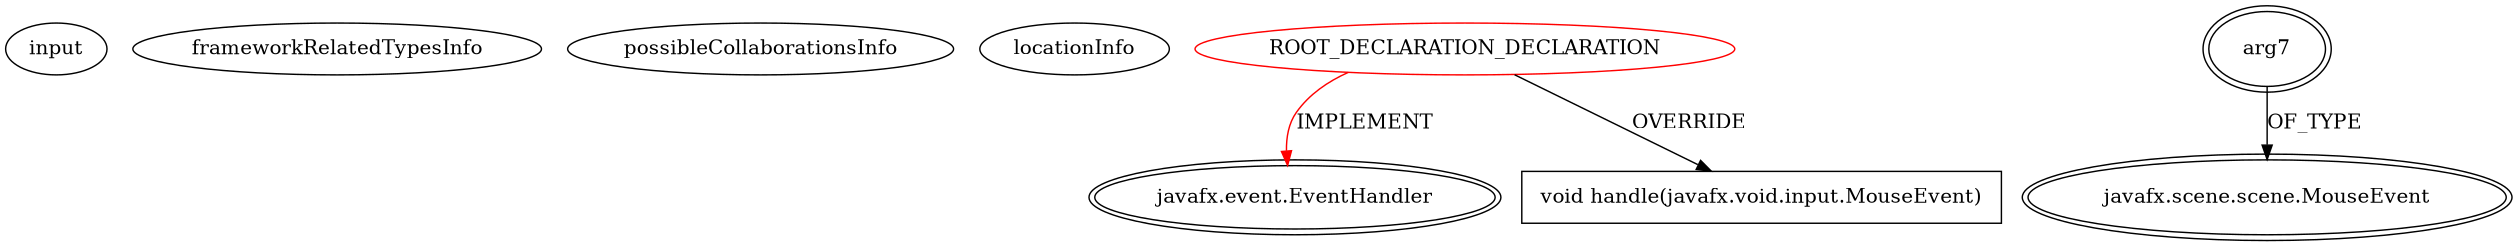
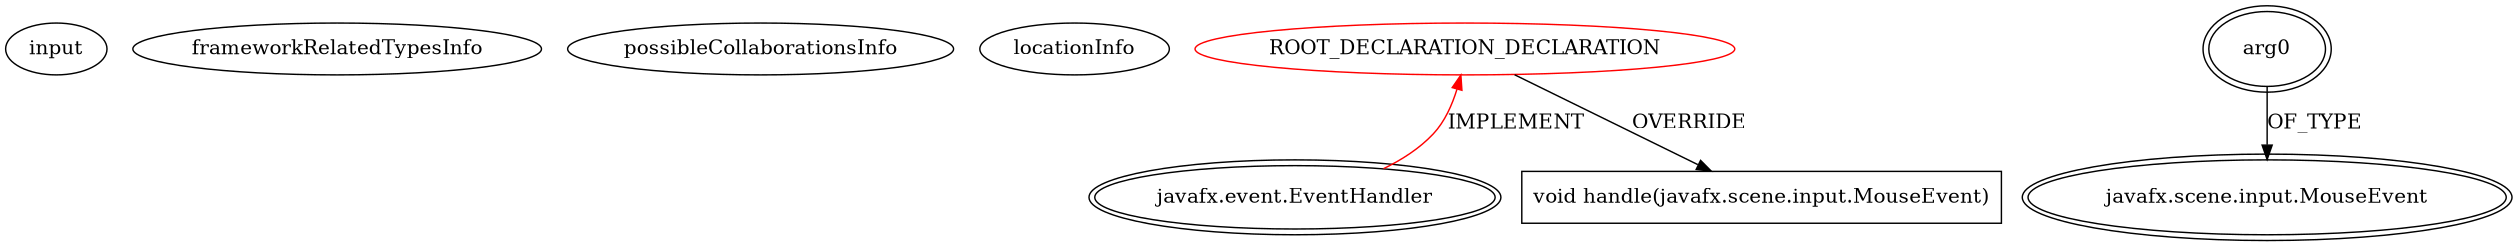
node "arg7": label "arg7" -> "arg0"
edge "ROOT_DECLARATION_DECLARATION" -> "javafx.event.EventHandler": reversed
node "void handle(javafx.void.input.MouseEvent)": label "void handle(javafx.void.input.MouseEvent)" -> "void handle(javafx.scene.input.MouseEvent)"
node "javafx.scene.scene.MouseEvent": label "javafx.scene.scene.MouseEvent" -> "javafx.scene.input.MouseEvent"
